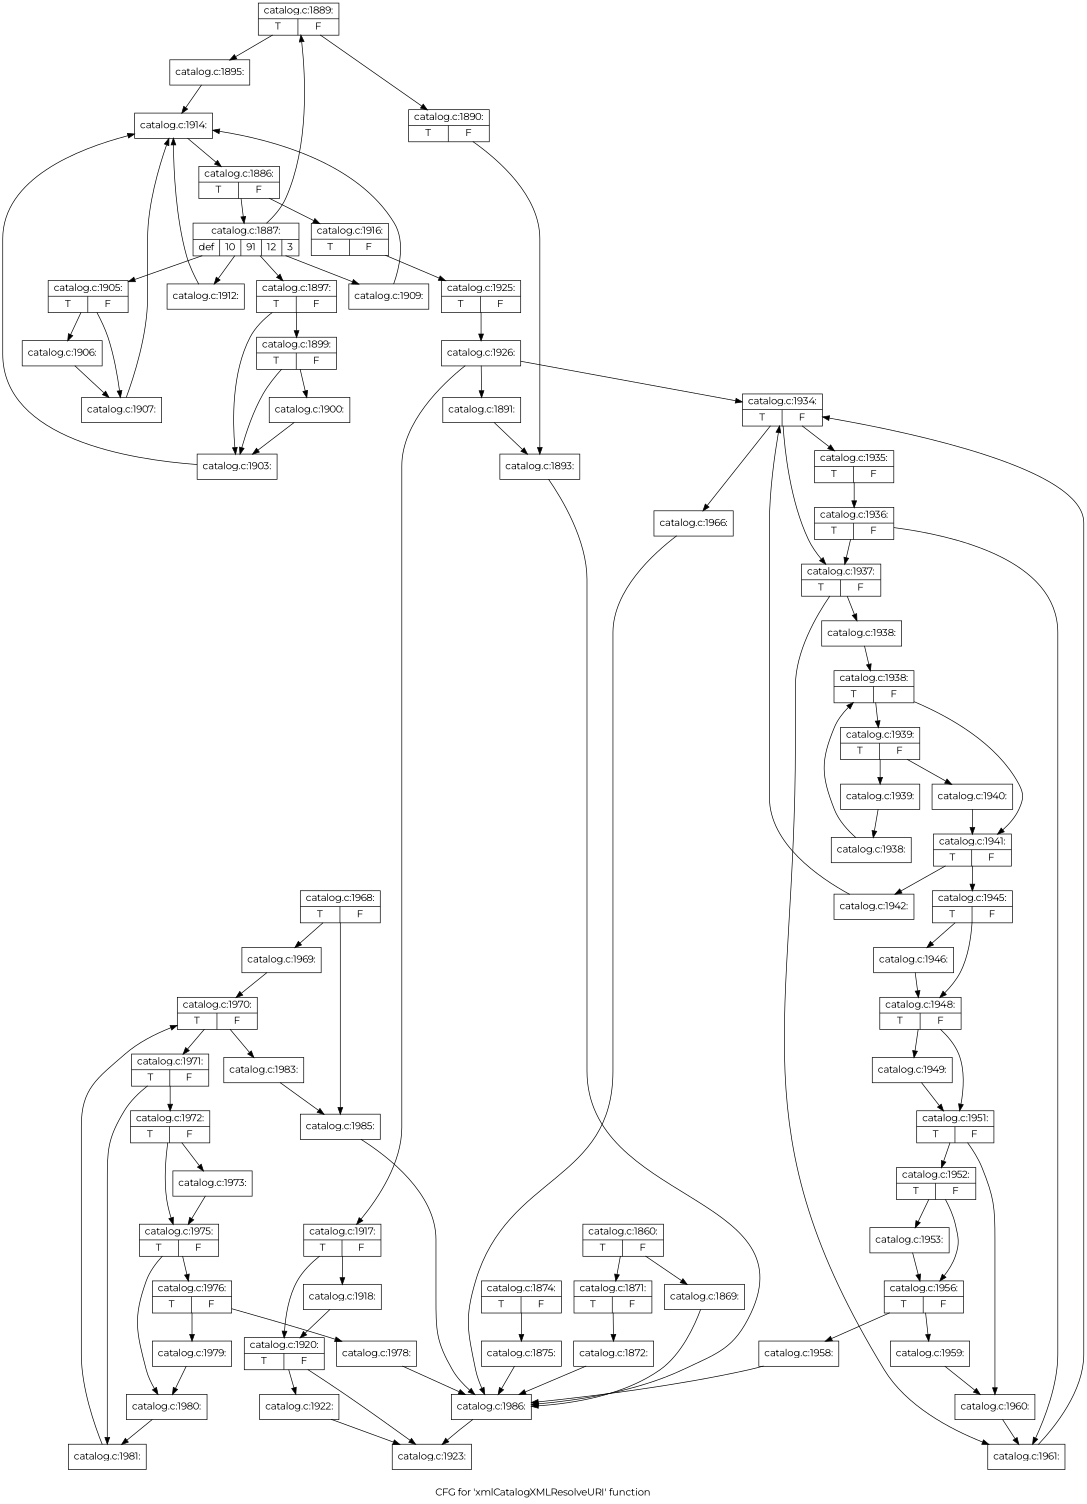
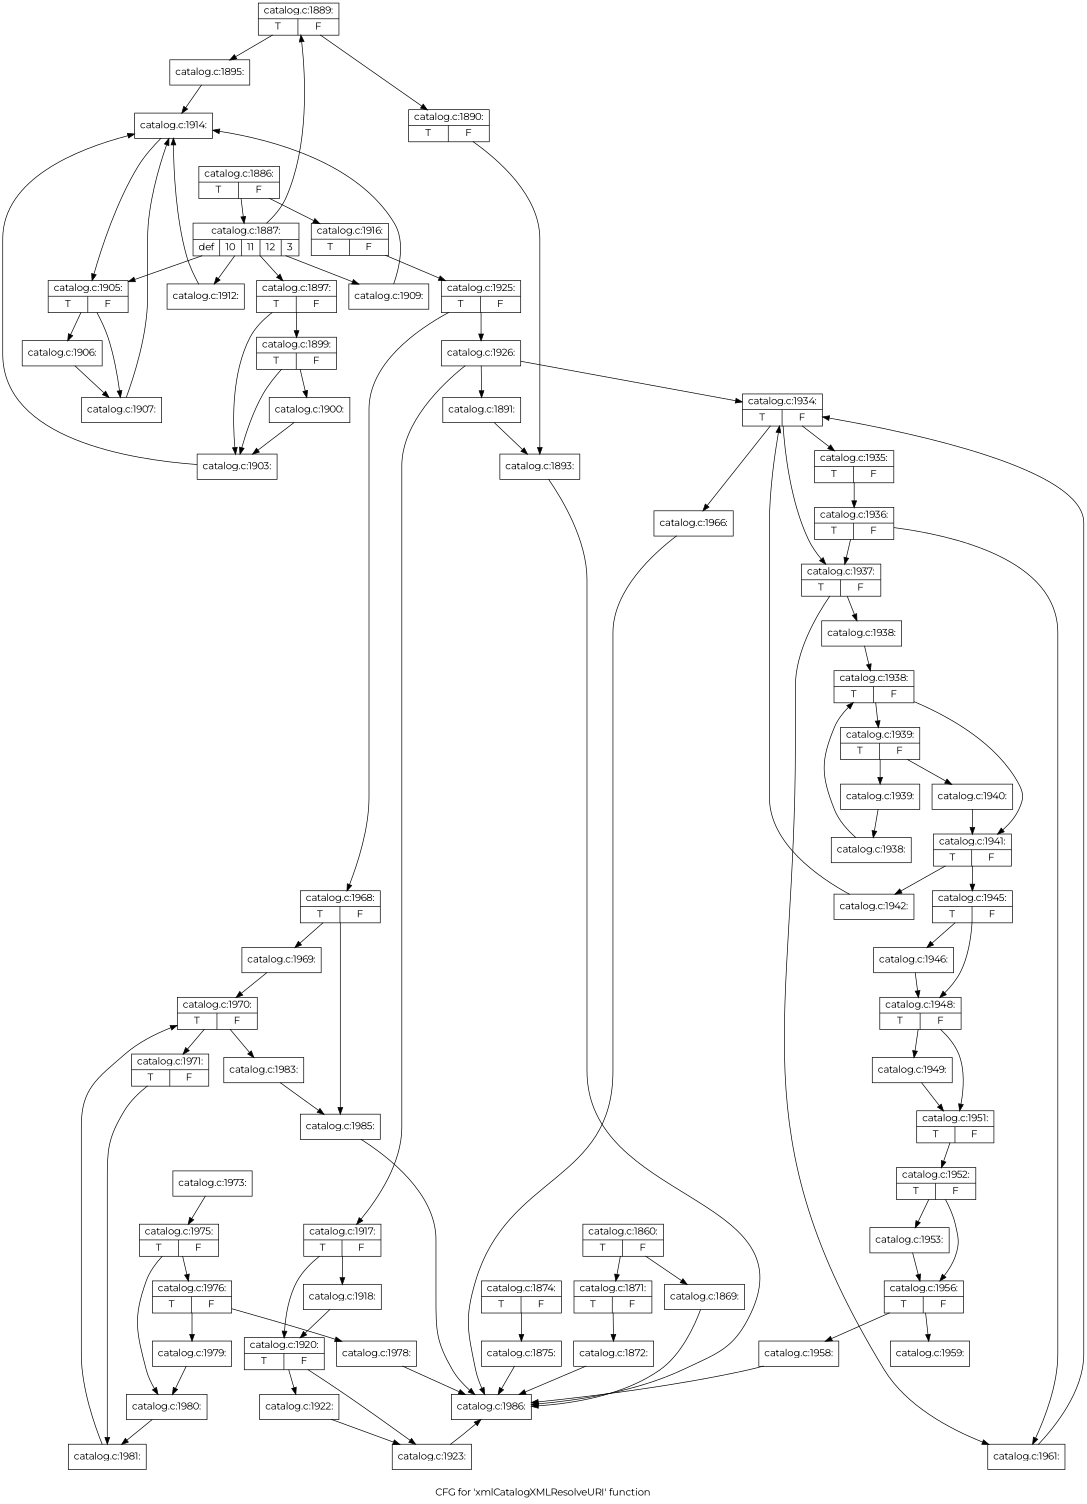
edge "catalog.c:1914:" -> "catalog.c:1886:": now "catalog.c:1914:" -> "catalog.c:1905:"
node "catalog.c:1887:": text "91" -> "11"
edge "catalog.c:1925:" -> "catalog.c:1968:": added
node "catalog.c:1972:": removed
node "catalog.c:1960:": removed
edge "catalog.c:1986:" -> "catalog.c:1923:": reversed
